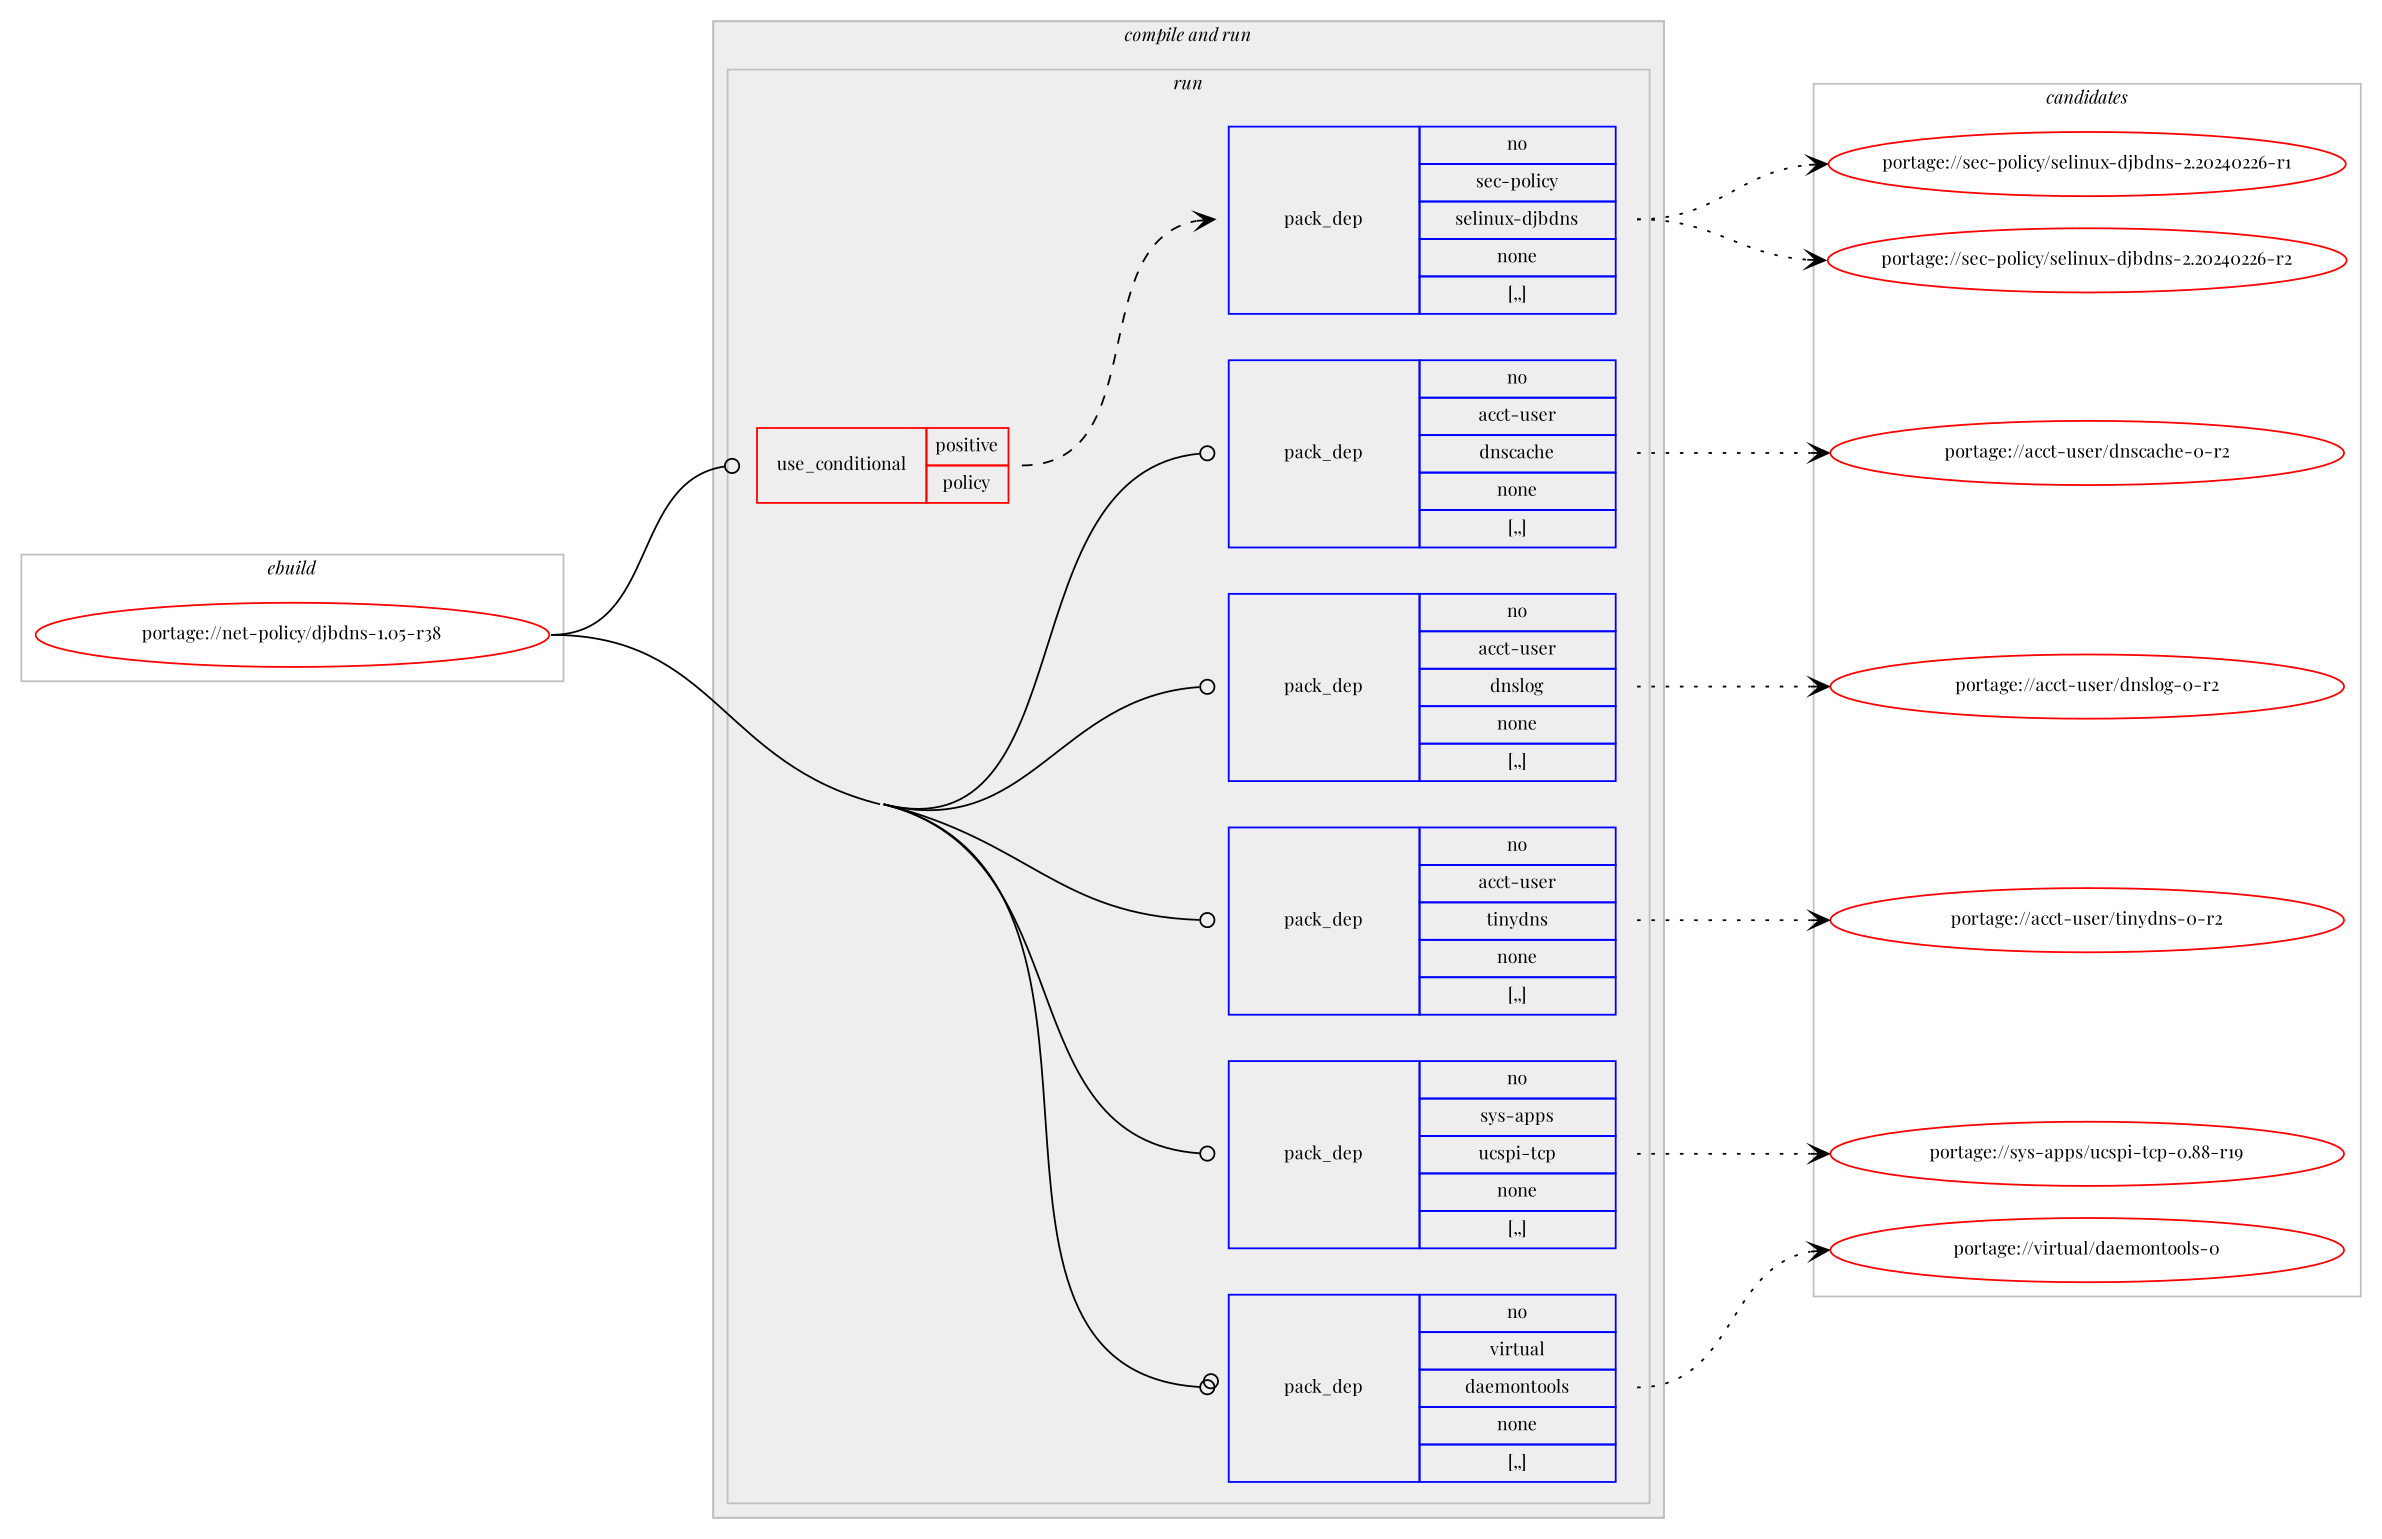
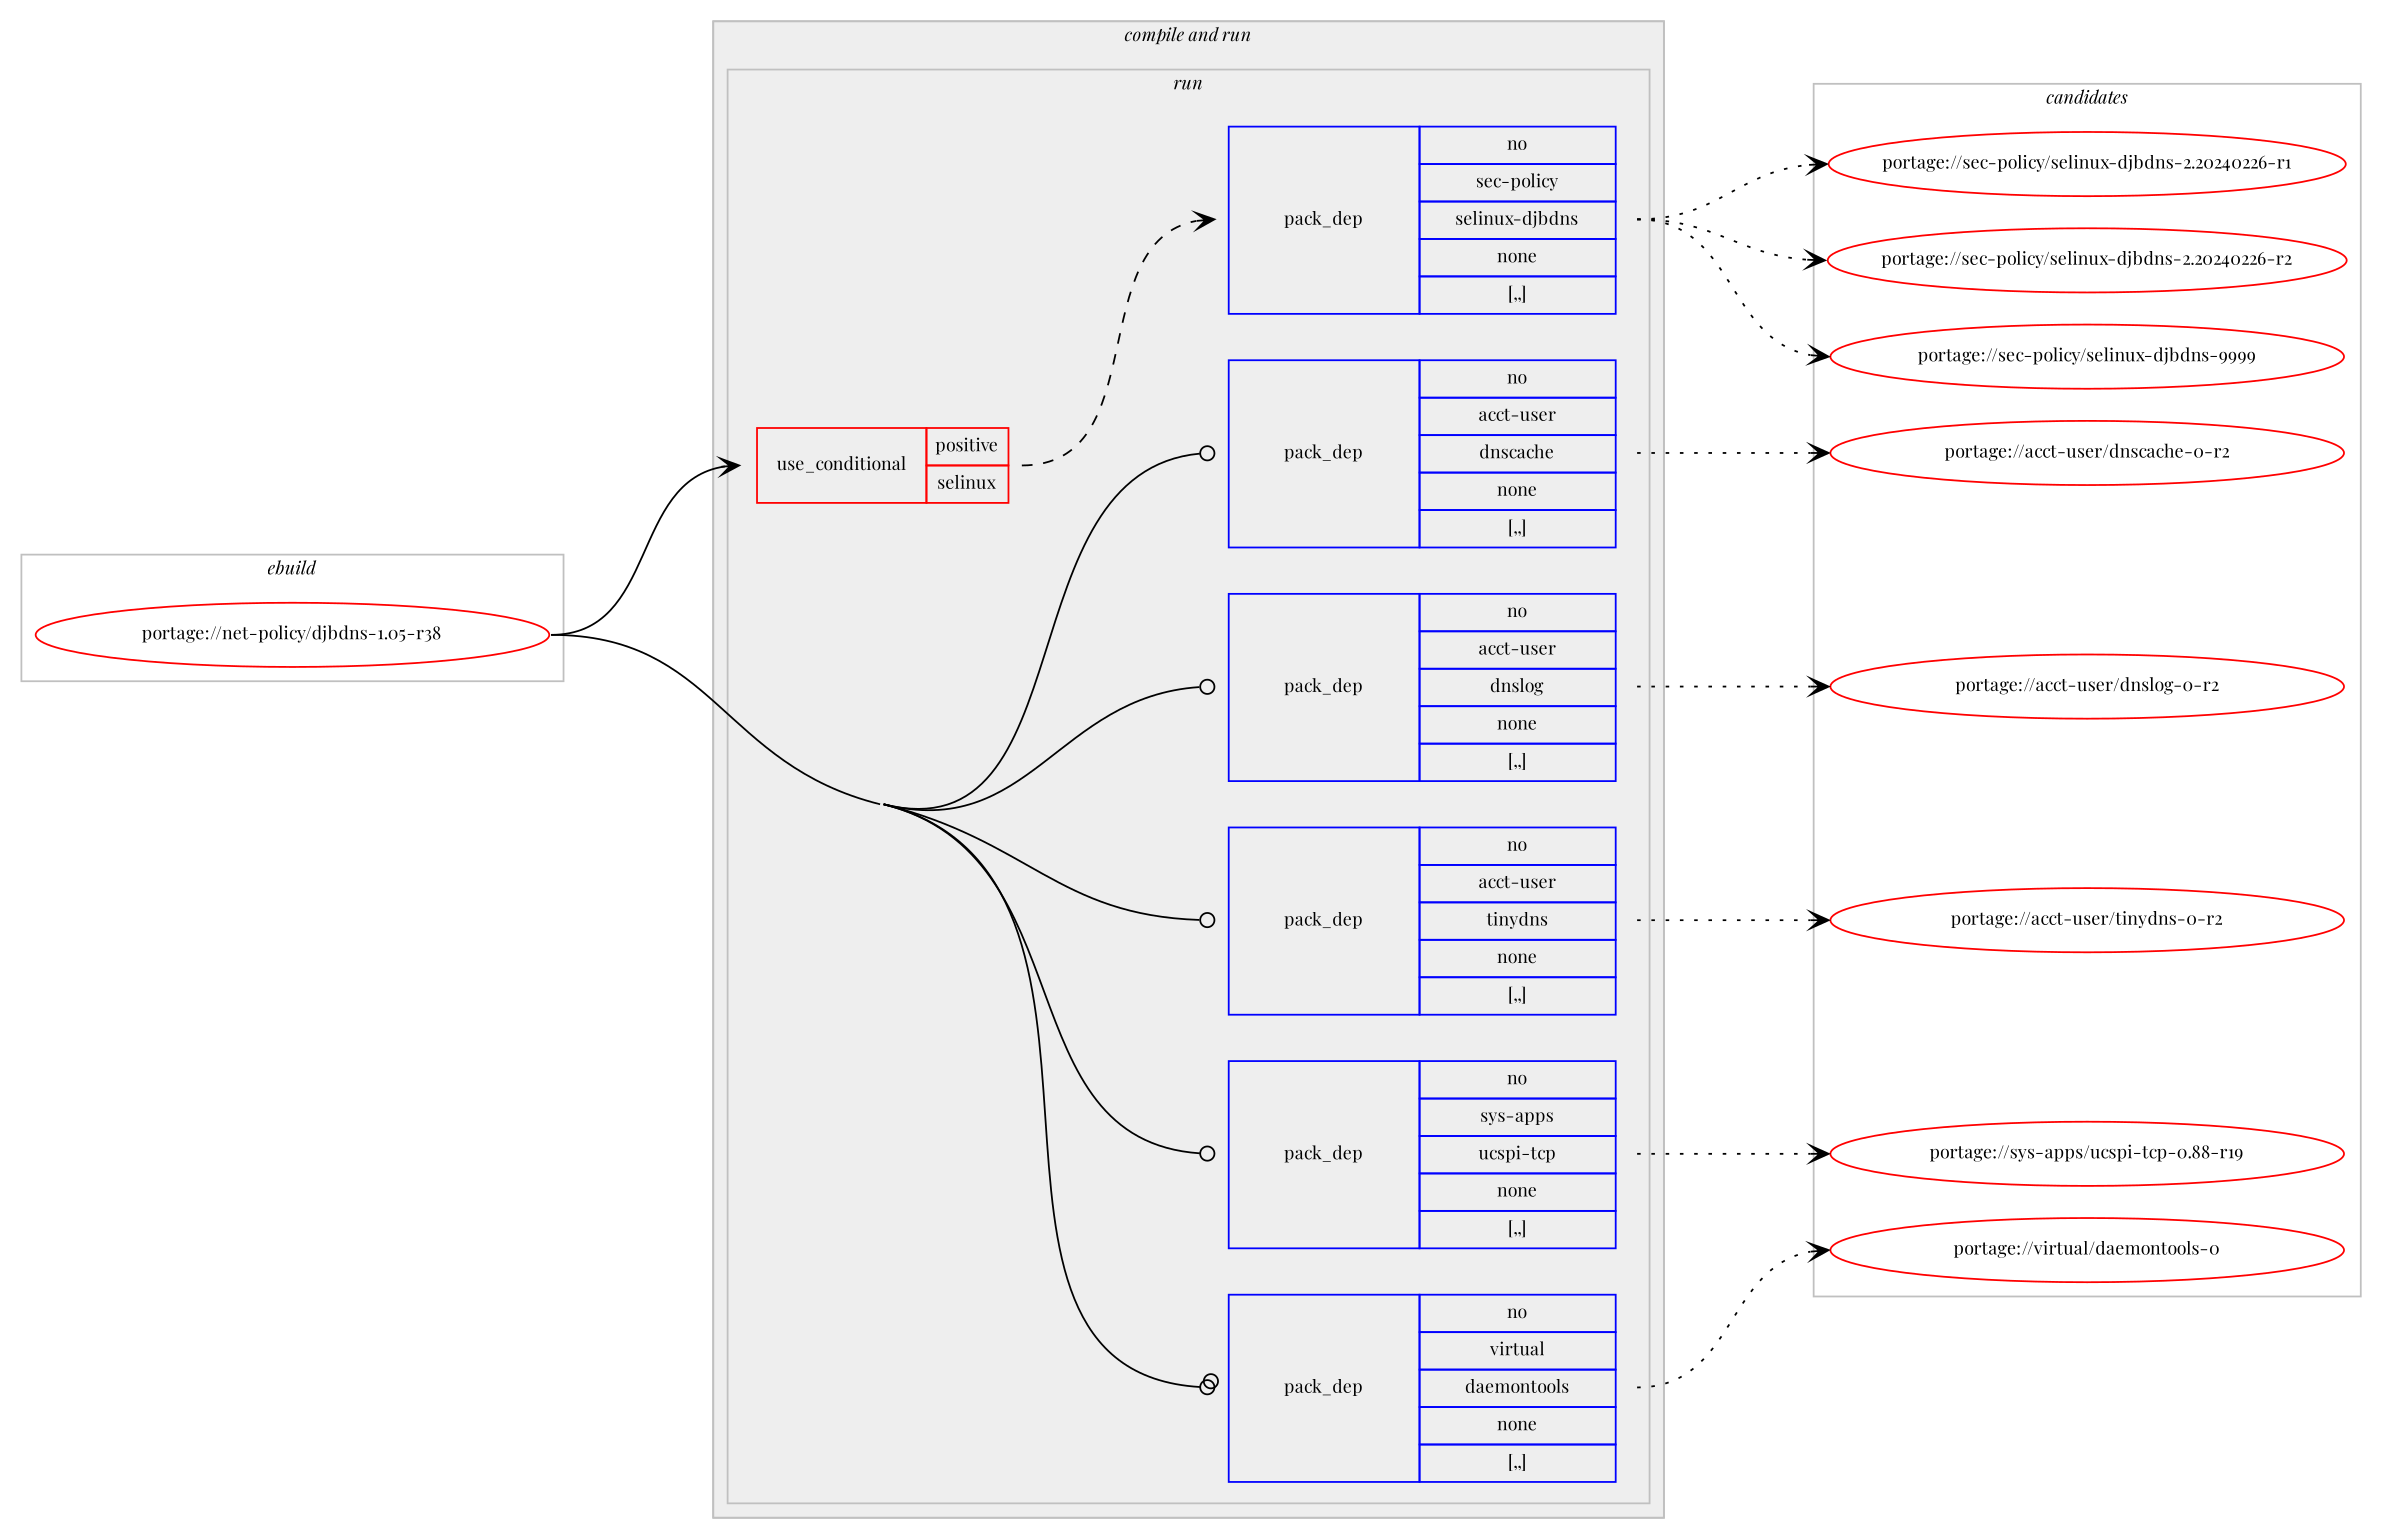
node "portage://sec-policy/selinux-djbdns-9999": added
node "use_conditional": text "policy" -> "selinux"
edge "portage://net-policy/djbdns-1.05-r38" -> "use_conditional": arrowhead odot -> vee
